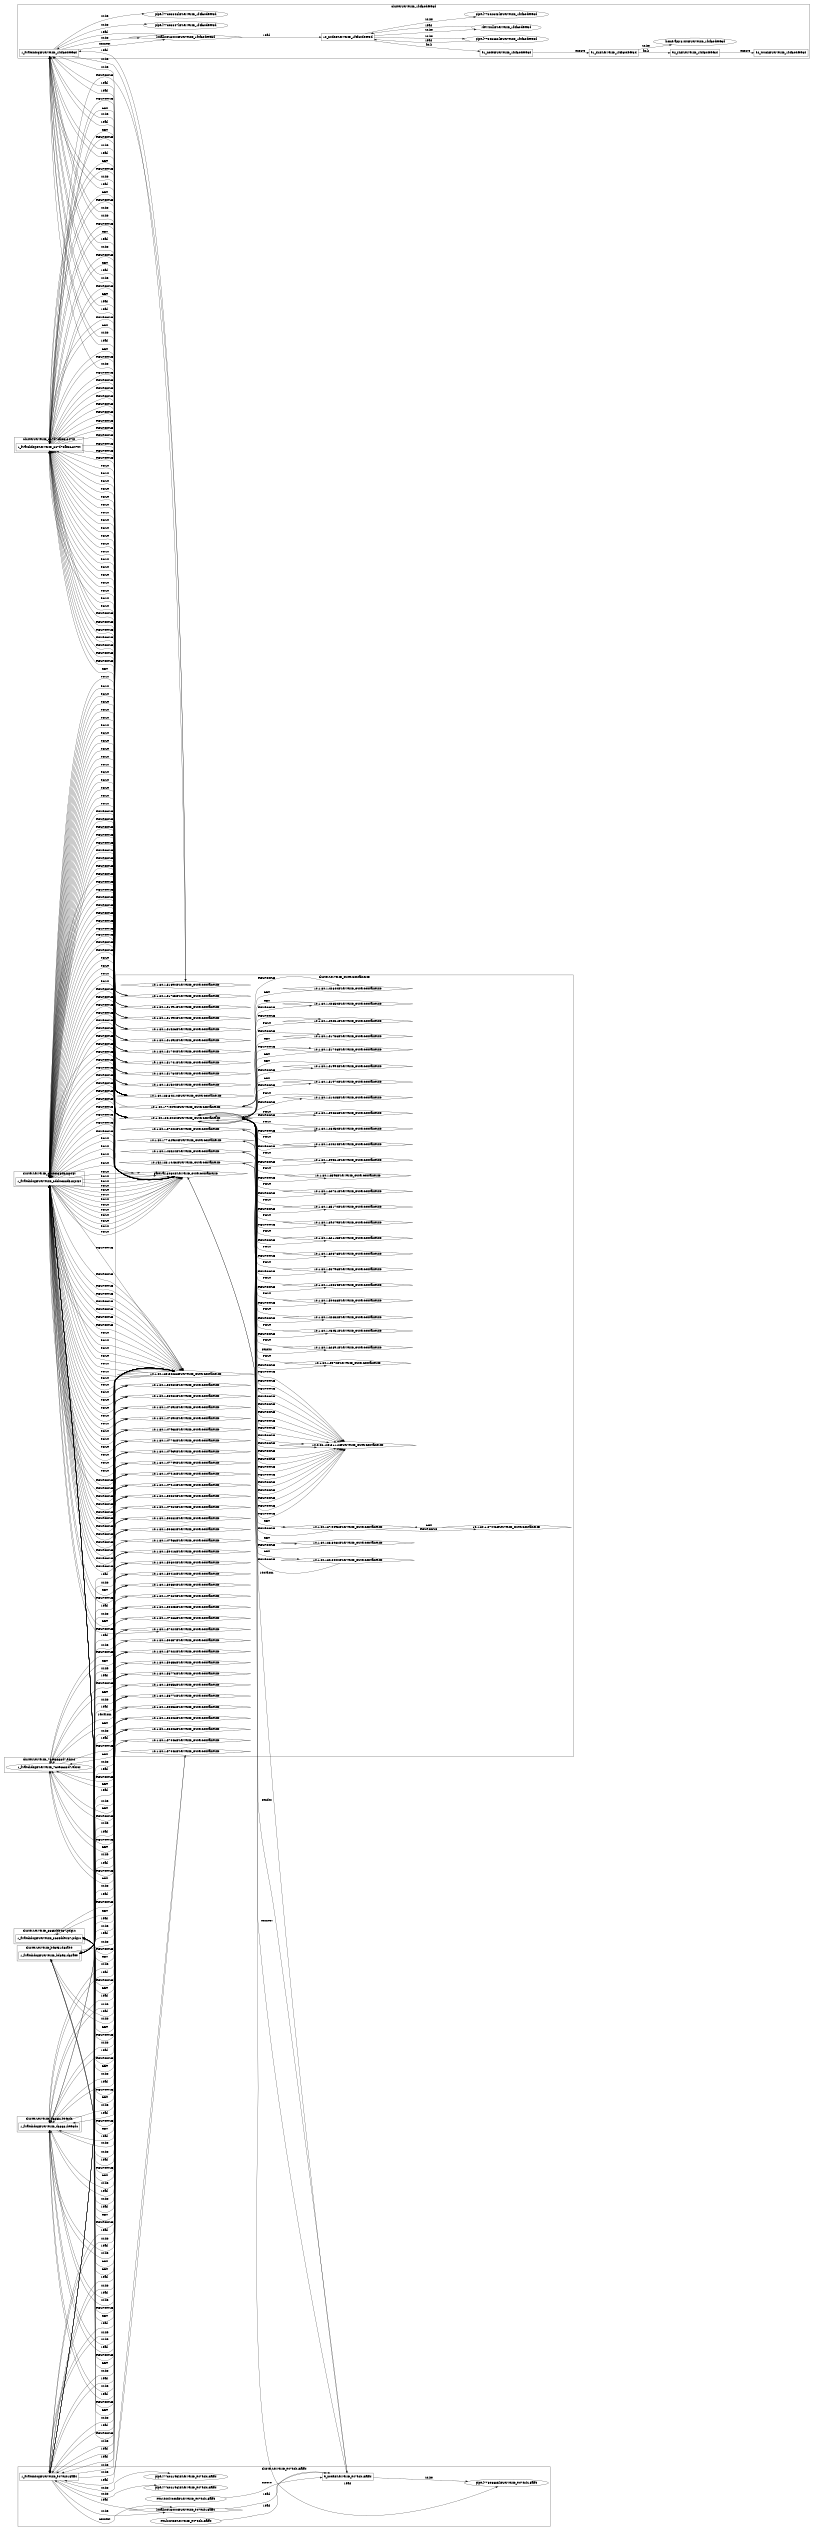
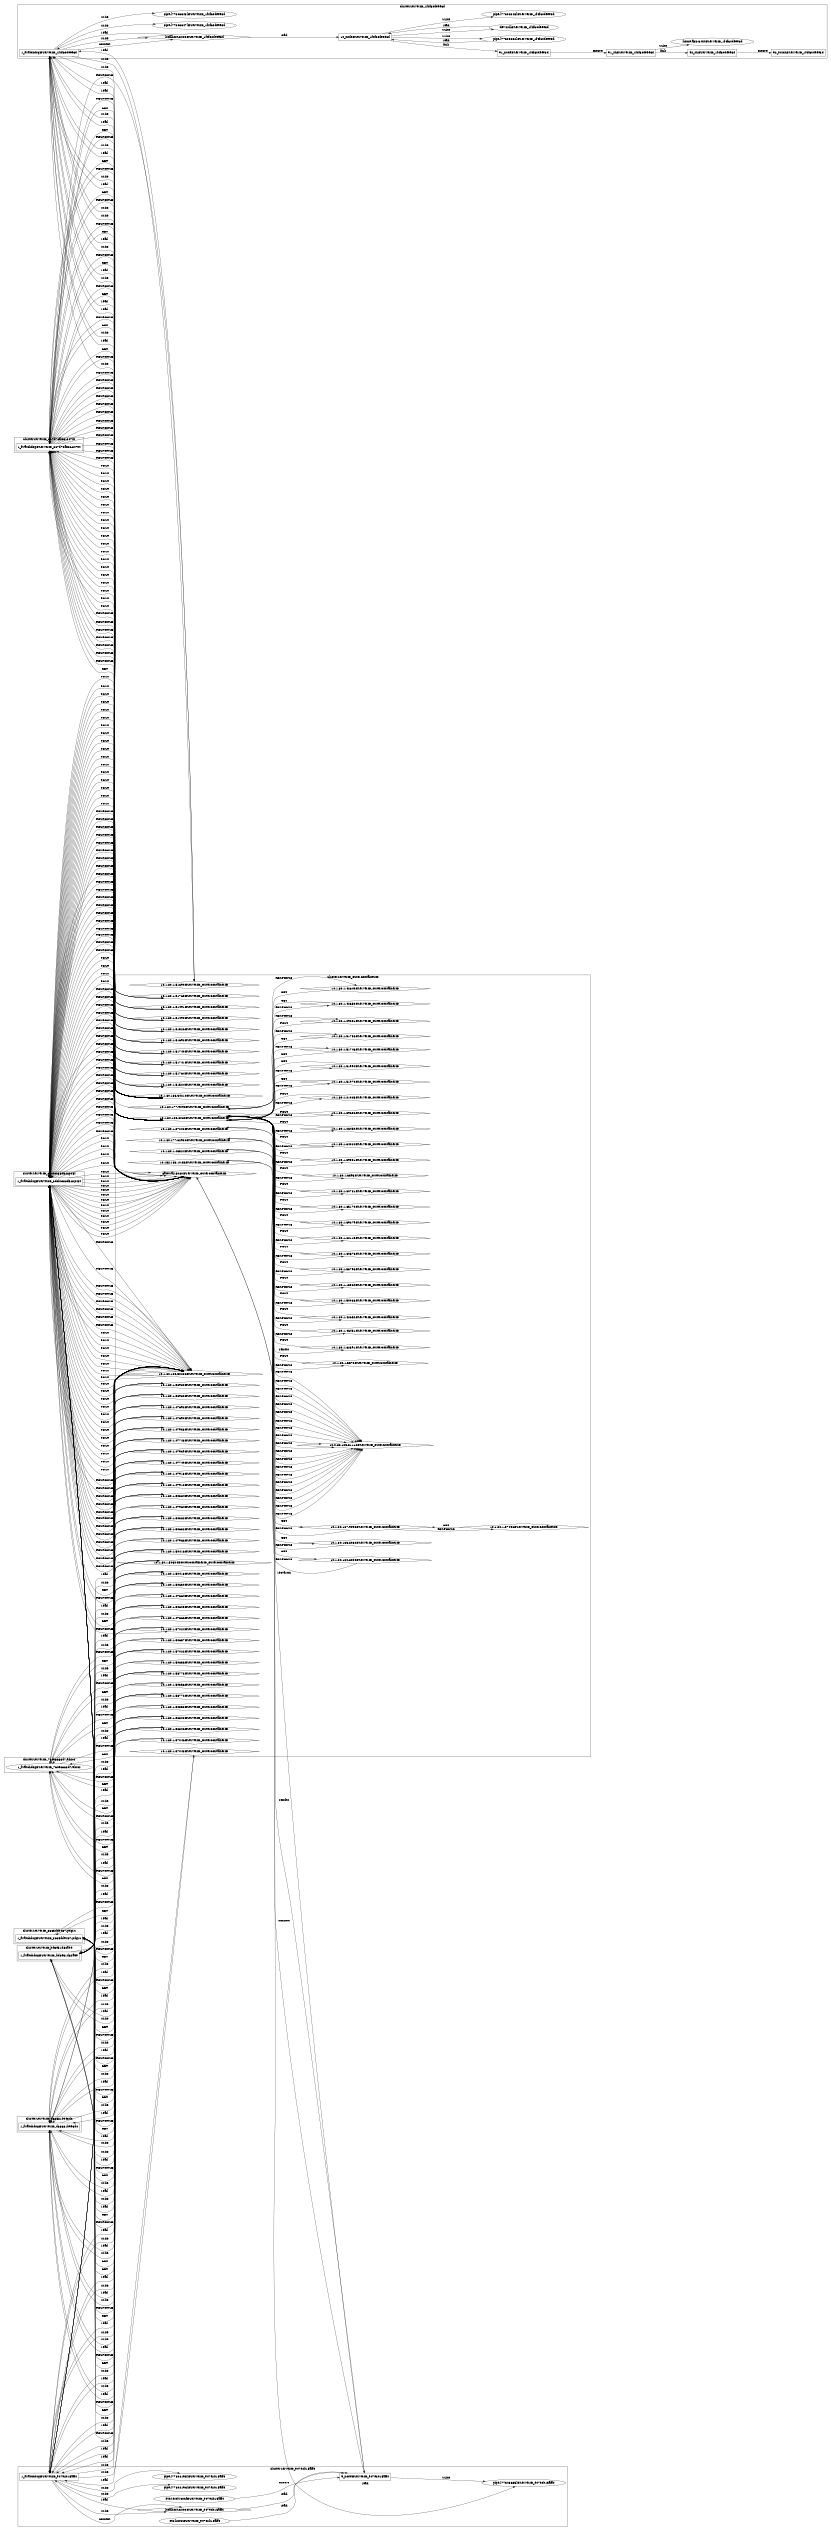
node "10.1.80.1:50604#ServerID_OuterContainerID": label "10.1.80.1:50604#ServerID_OuterContainerID" -> "10.1.80.1:50604#OuterContainerID_OuterContainerID"
edge "1_fwatchdog#ServerID_76c96688d7-9bscs" -> "10.1.80.1:47938#ServerID_OuterContainerID": label "recvfrom" -> "RESPONSE"
